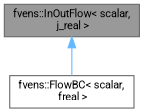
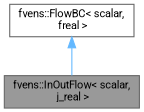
edge "fvens::FlowBC< scalar, freal >" -> "fvens::InOutFlow< scalar, j_real >": reversed
